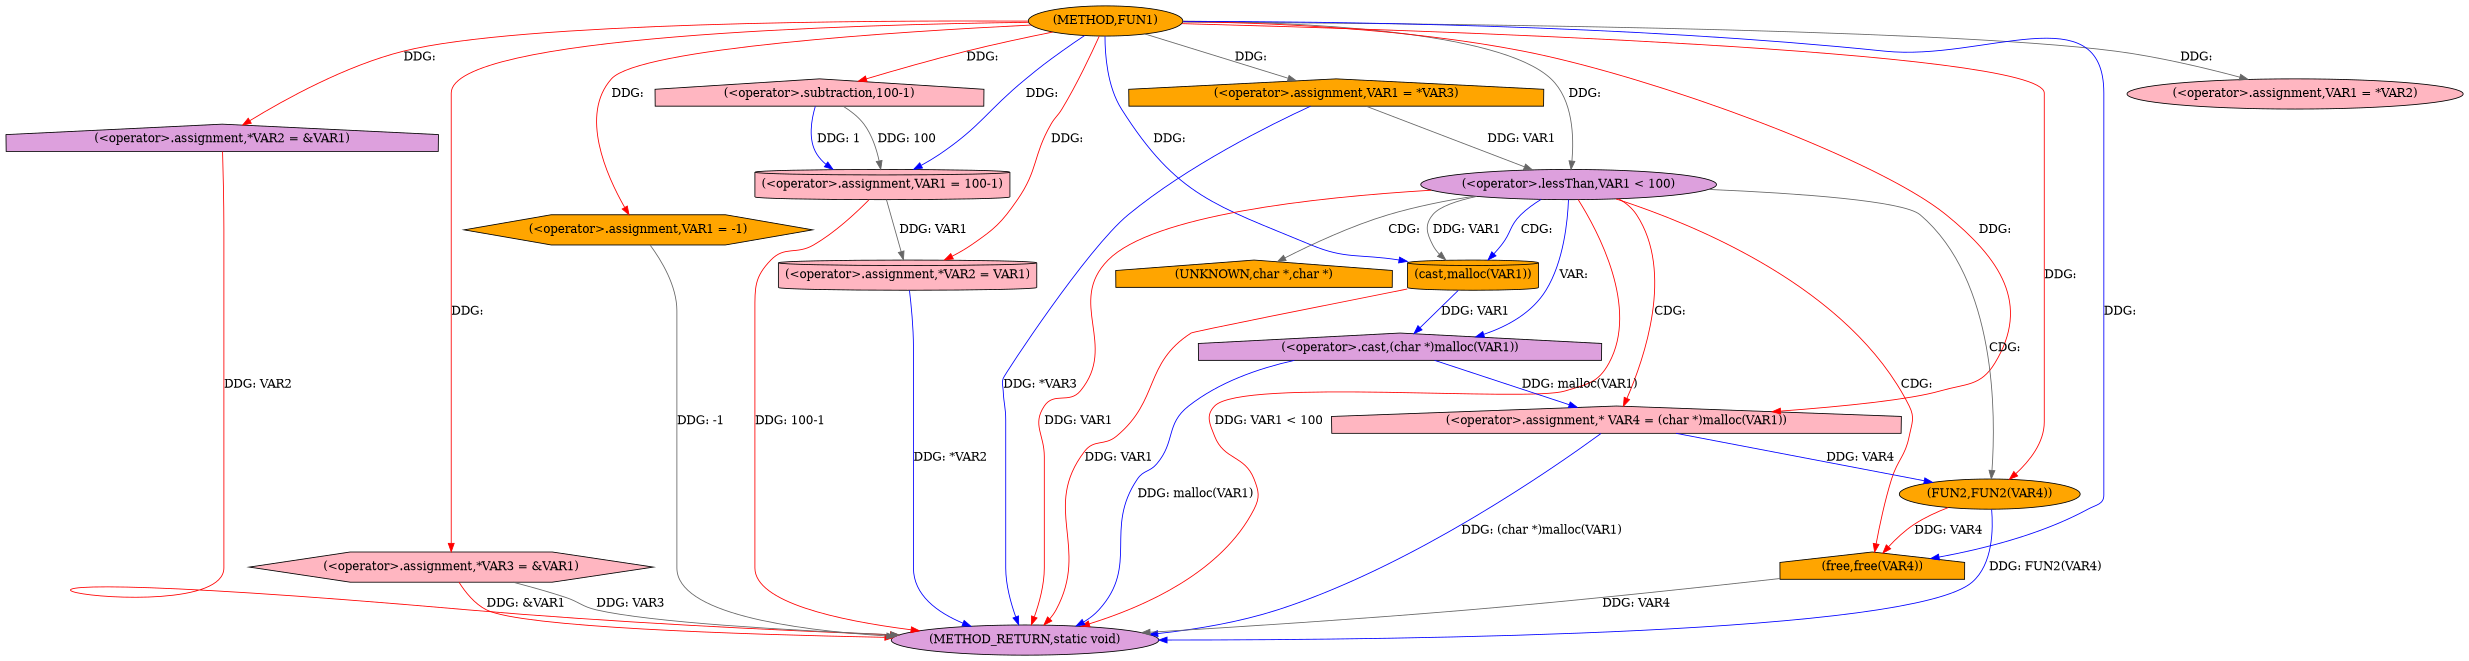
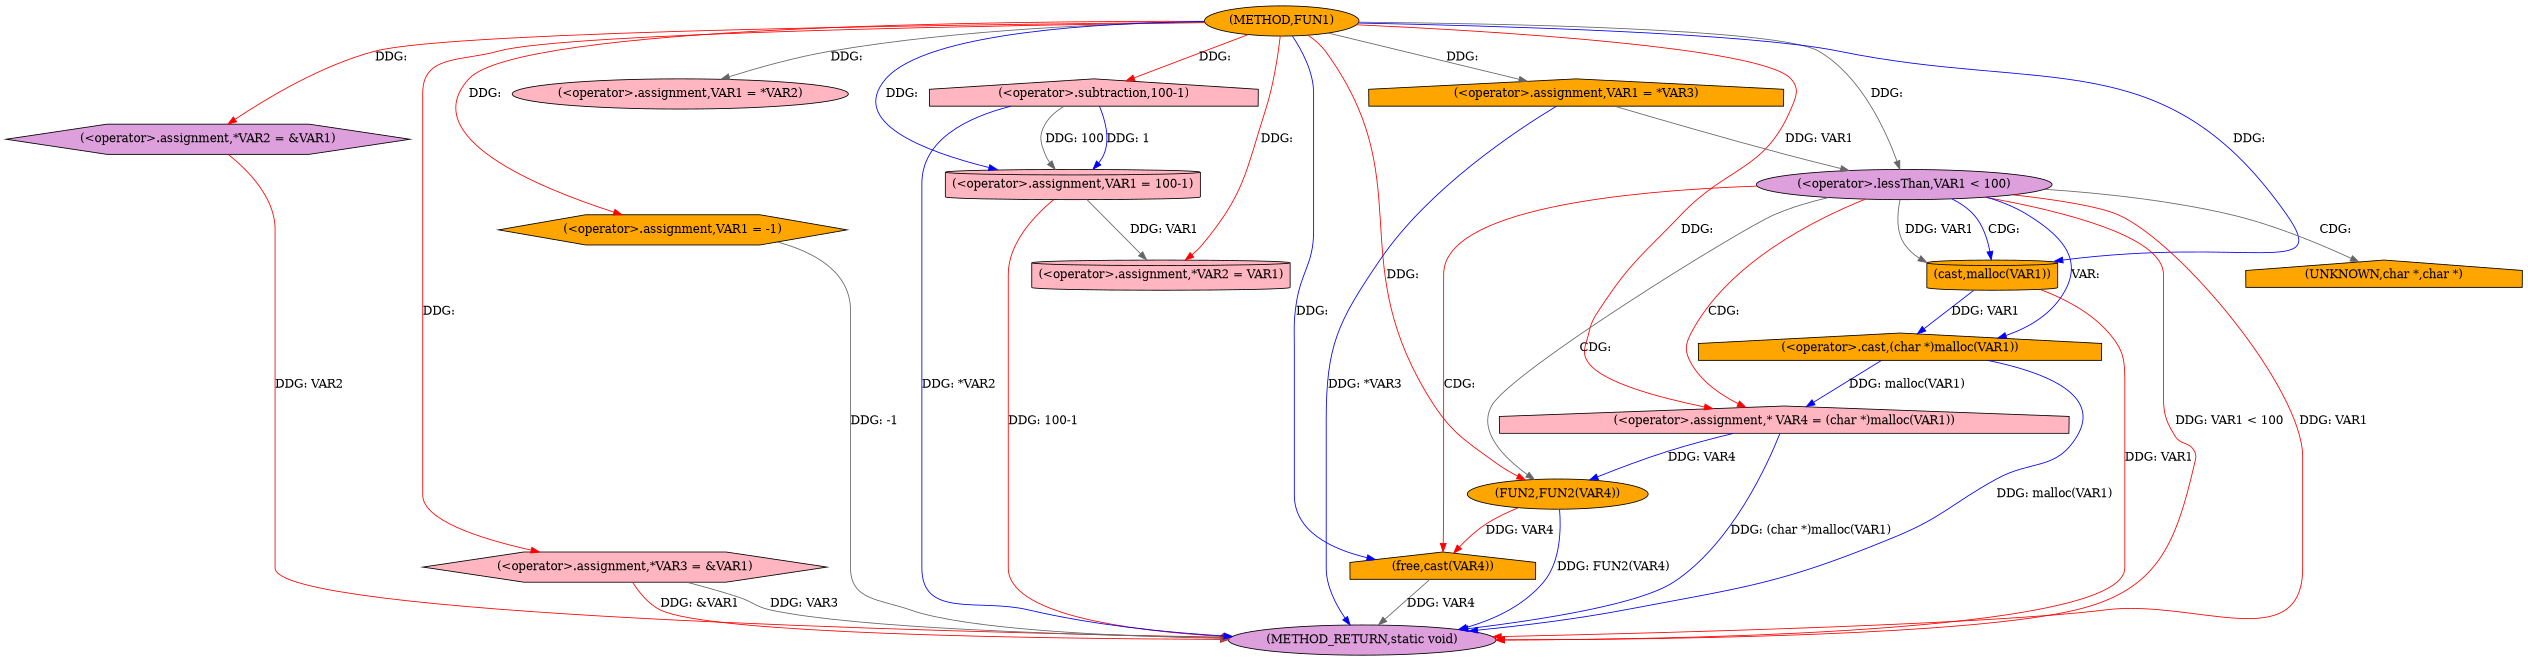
node "(<operator>.assignment,*VAR2 = &VAR1)": shape house -> hexagon
node "(<operator>.cast,(char *)malloc(VAR1))": fillcolor plum -> orange
edge "(<operator>.assignment,*VAR2 = VAR1)" -> "(METHOD_RETURN,static void)": now "(<operator>.subtraction,100-1)" -> "(METHOD_RETURN,static void)"
node "(free,free(VAR4))": label "(free,free(VAR4))" -> "(free,cast(VAR4))"
